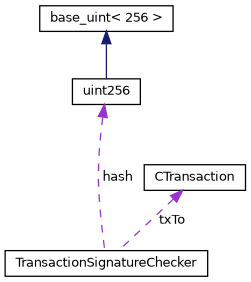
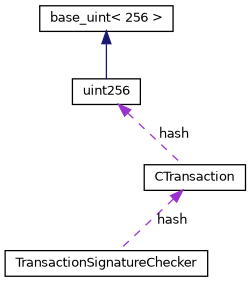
edge "TransactionSignatureChecker" -> "uint256": now "CTransaction" -> "uint256"
edge "TransactionSignatureChecker" -> "CTransaction": label " txTo" -> " hash"
